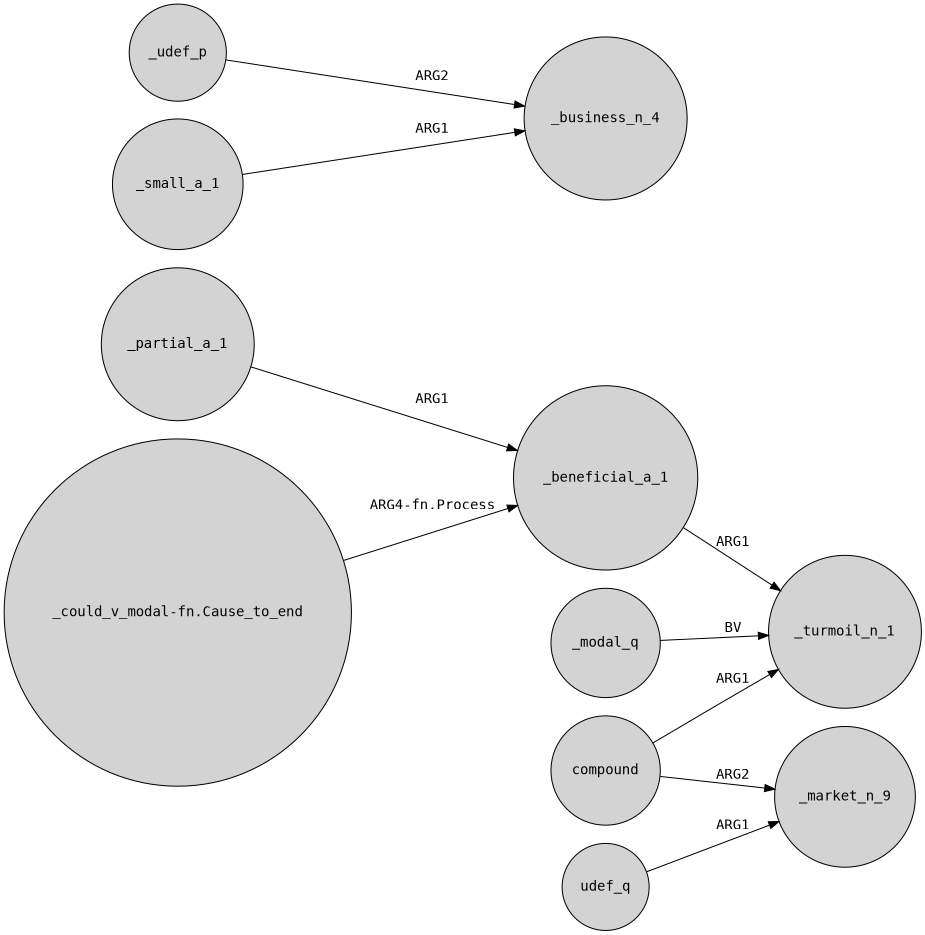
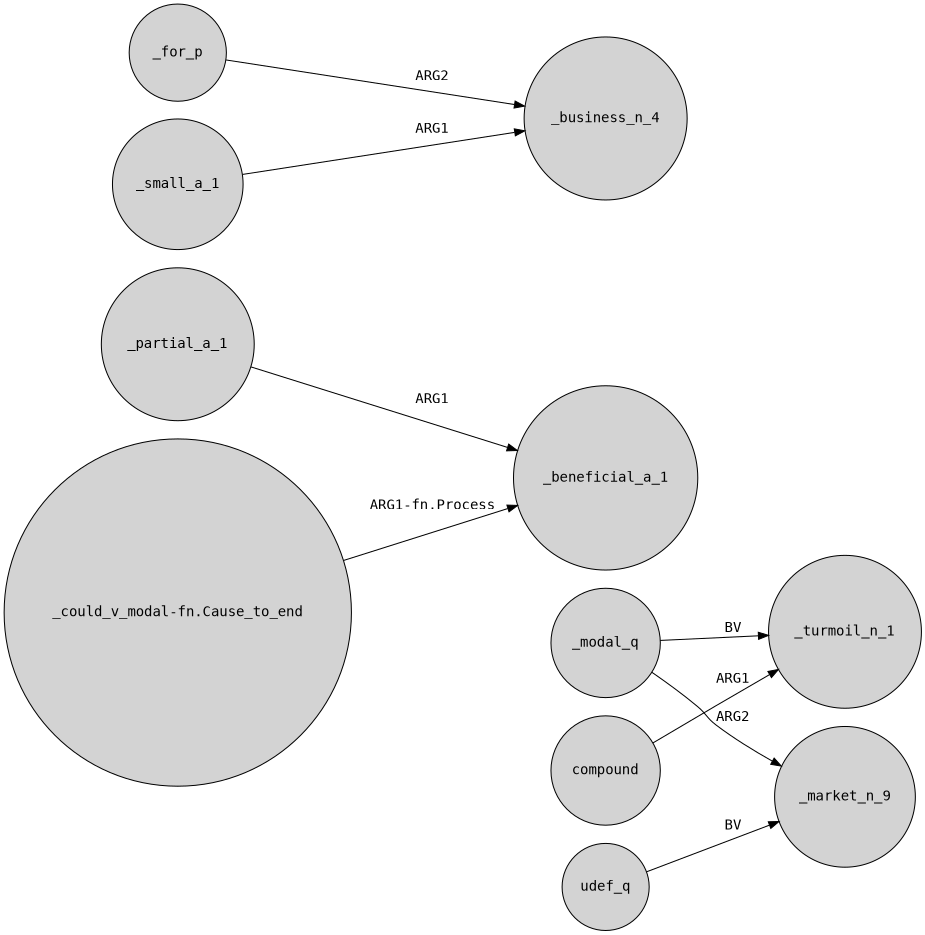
node "_udef_p": label "_udef_p" -> "_for_p"
edge "_could_v_modal-fn.Cause_to_end" -> "_beneficial_a_1": label "ARG4-fn.Process" -> "ARG1-fn.Process"
edge "_beneficial_a_1" -> "_turmoil_n_1": removed, label "ARG1"
edge "compound" -> "_market_n_9": now "_modal_q" -> "_market_n_9"
edge "udef_q" -> "_market_n_9": label "ARG1" -> "BV"
